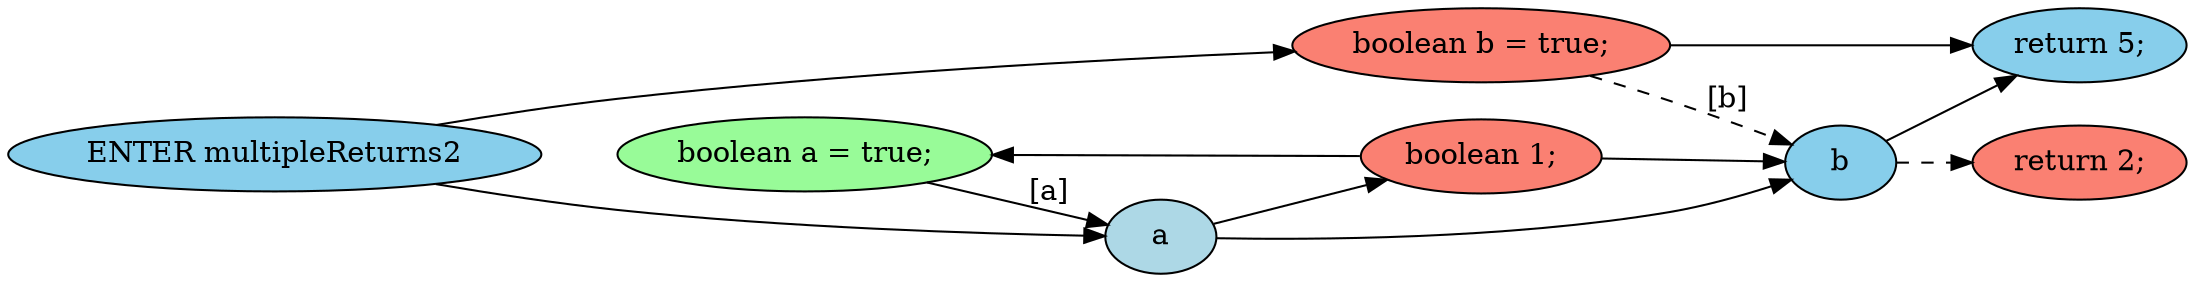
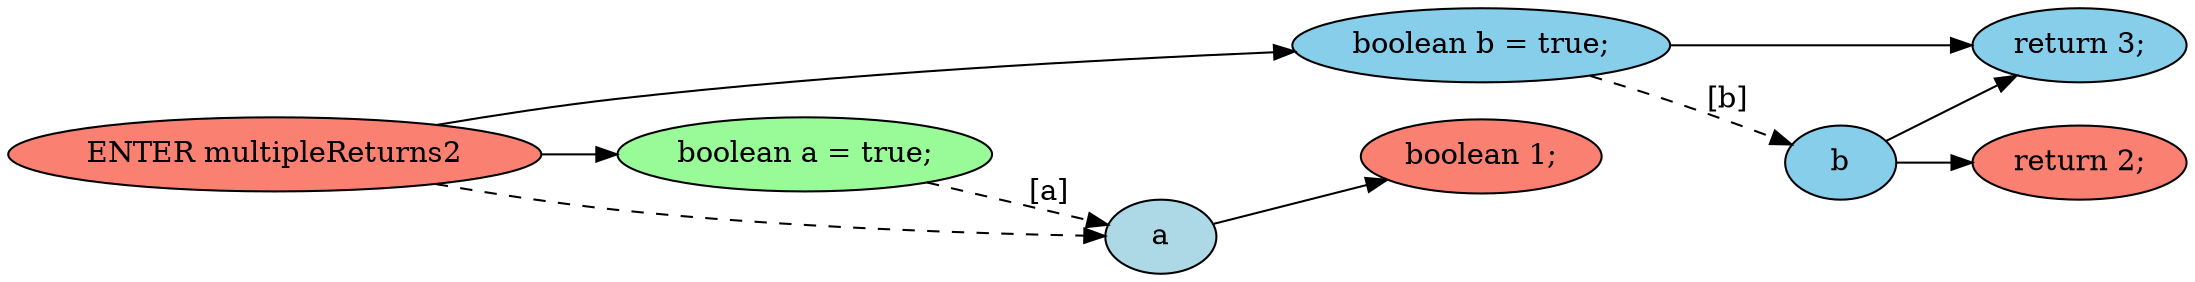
node "boolean b = true;": fillcolor salmon -> skyblue
node "return 5;": label "return 5;" -> "return 3;"
node "ENTER multipleReturns2": fillcolor skyblue -> salmon
edge "boolean 1;" -> "boolean a = true;": now "ENTER multipleReturns2" -> "boolean a = true;"
edge "boolean 1;" -> "b": removed
edge "b" -> "return 2;": style dashed -> solid
edge "boolean a = true;" -> "a": style solid -> dashed
edge "ENTER multipleReturns2" -> "a": style solid -> dashed
edge "a" -> "b": removed
